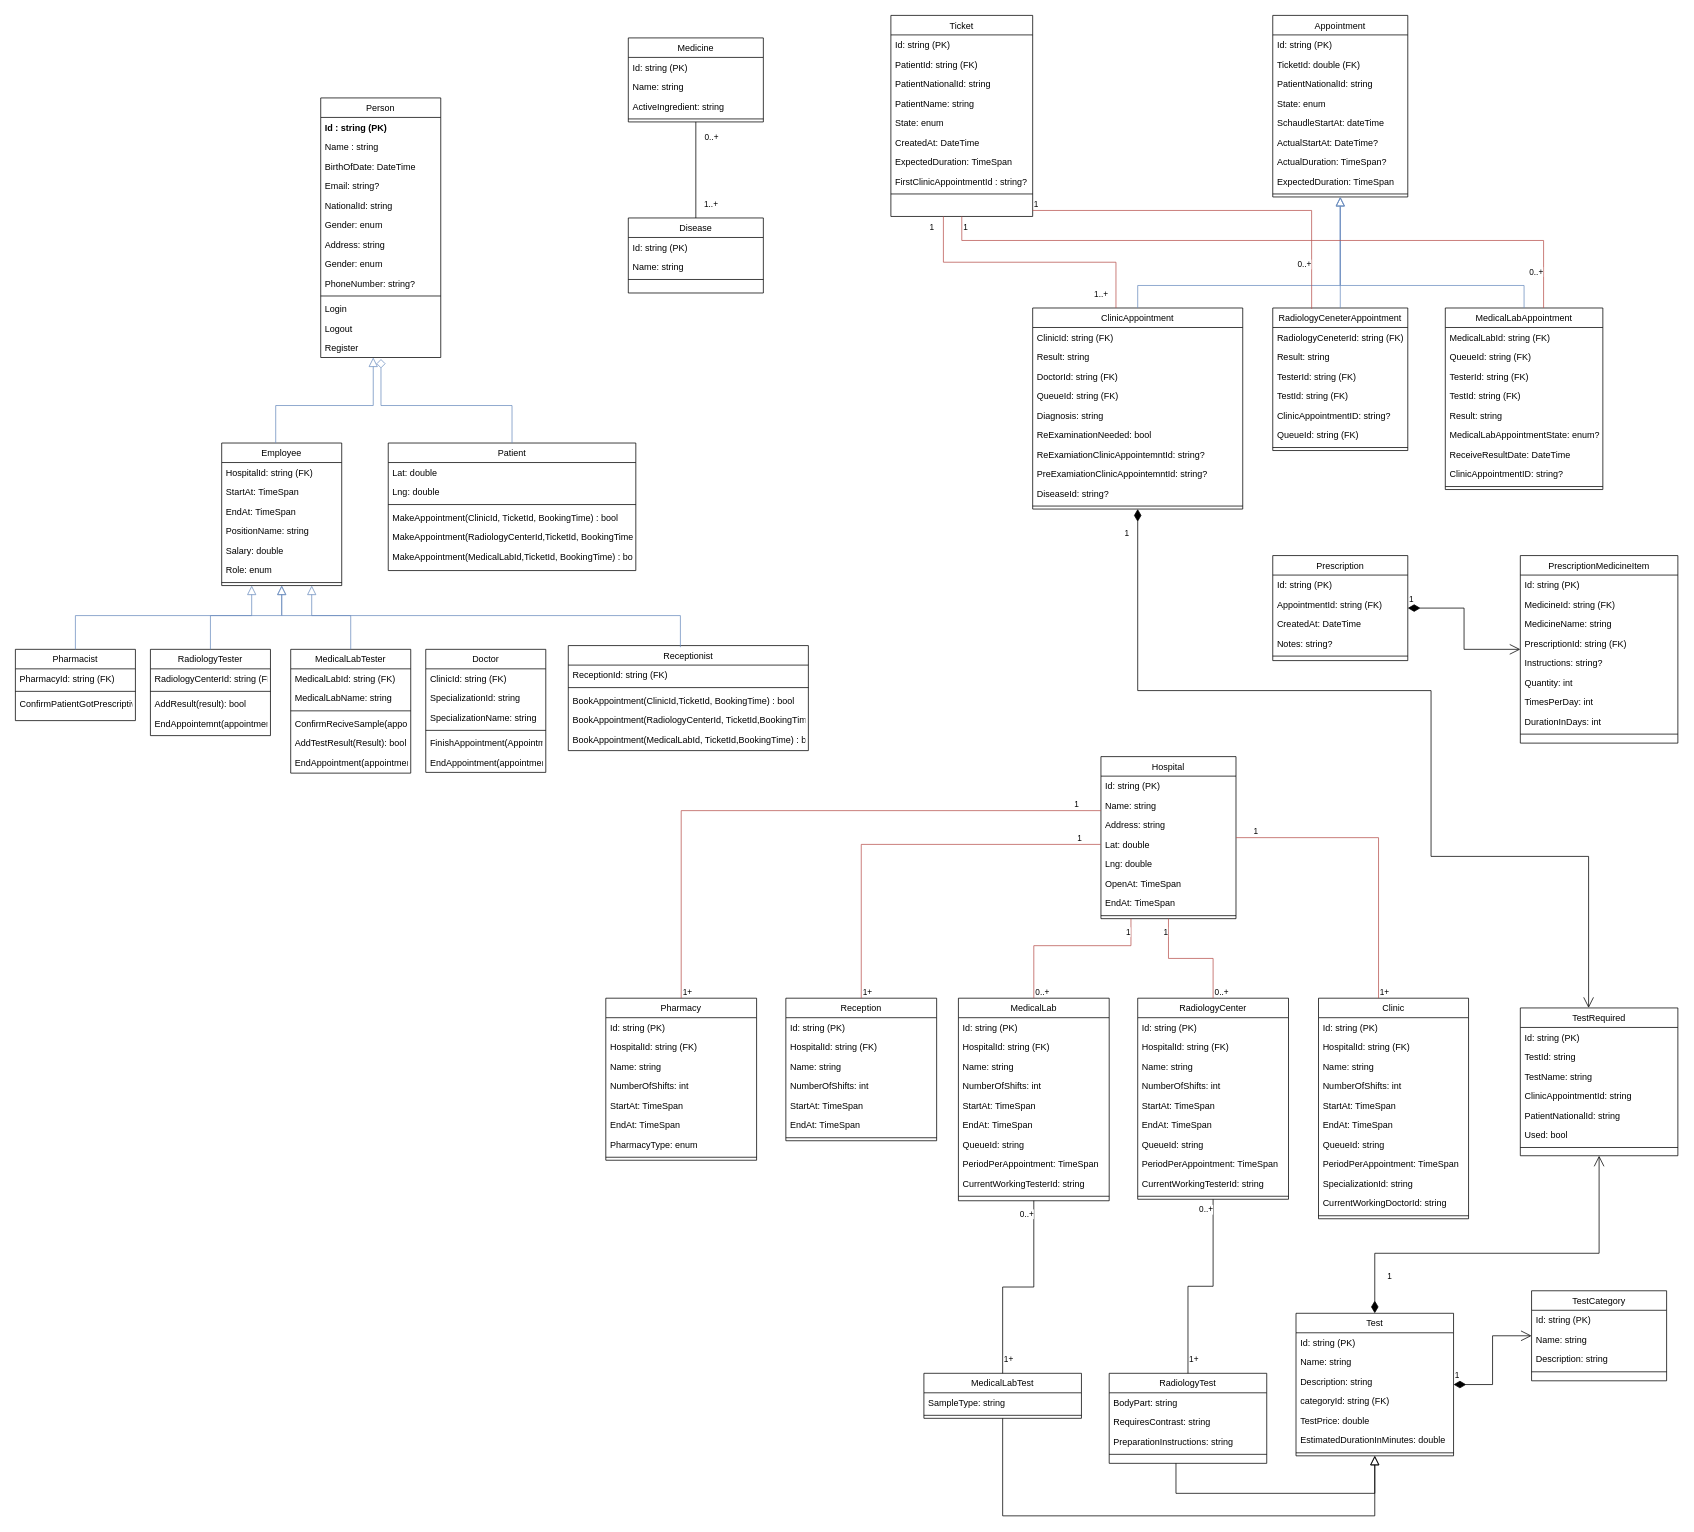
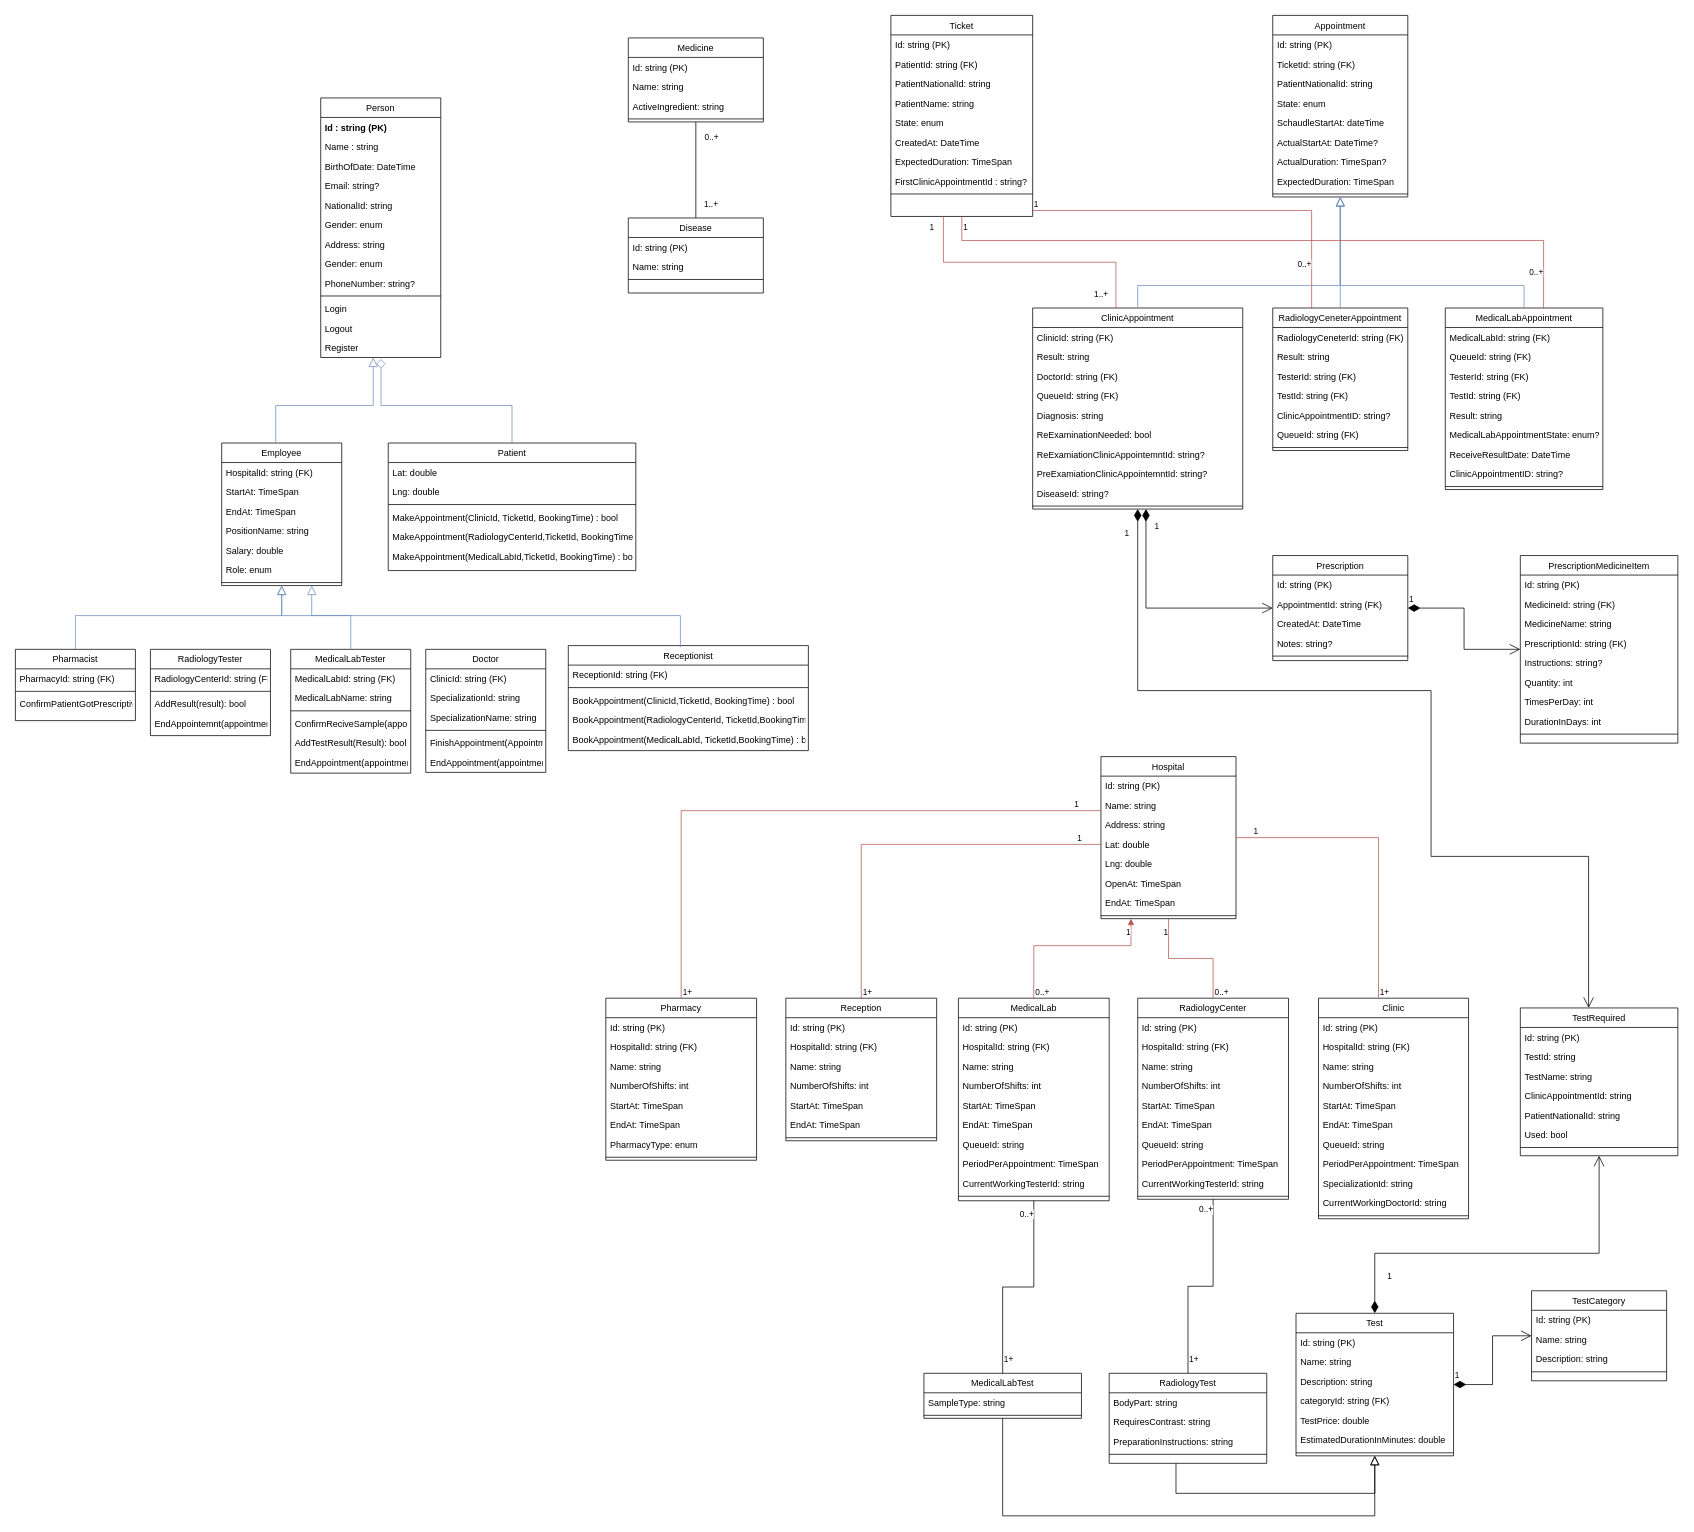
node "TicketId: double (FK)": label "TicketId: double (FK)" -> "TicketId: string (FK)"
edge "ClinicAppointment" -- "Prescription": added, label "1"
edge "RadiologyTester" -> "Employee": removed
edge "Hospital" -- "MedicalLab": arrowhead none -> block
